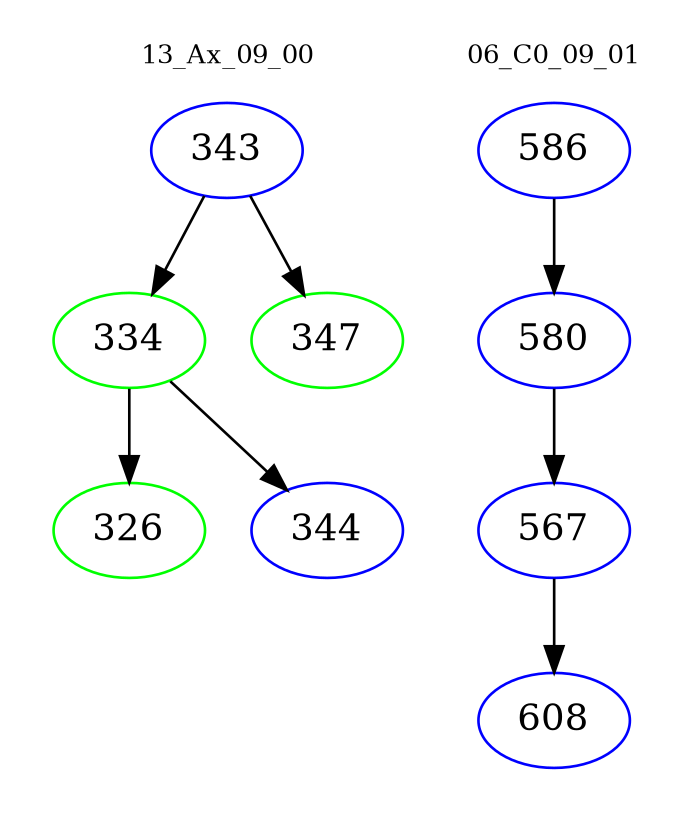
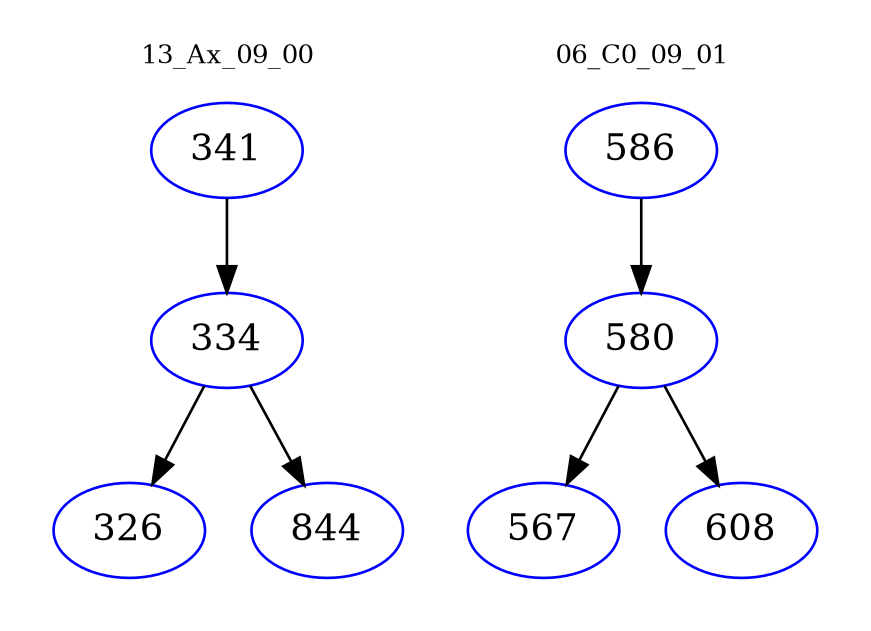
node "343": label "343" -> "341"
node "334": color green -> blue
node "347": removed
node "326": color green -> blue
node "344": label "344" -> "844"
edge "567" -> "608": now "580" -> "608"
